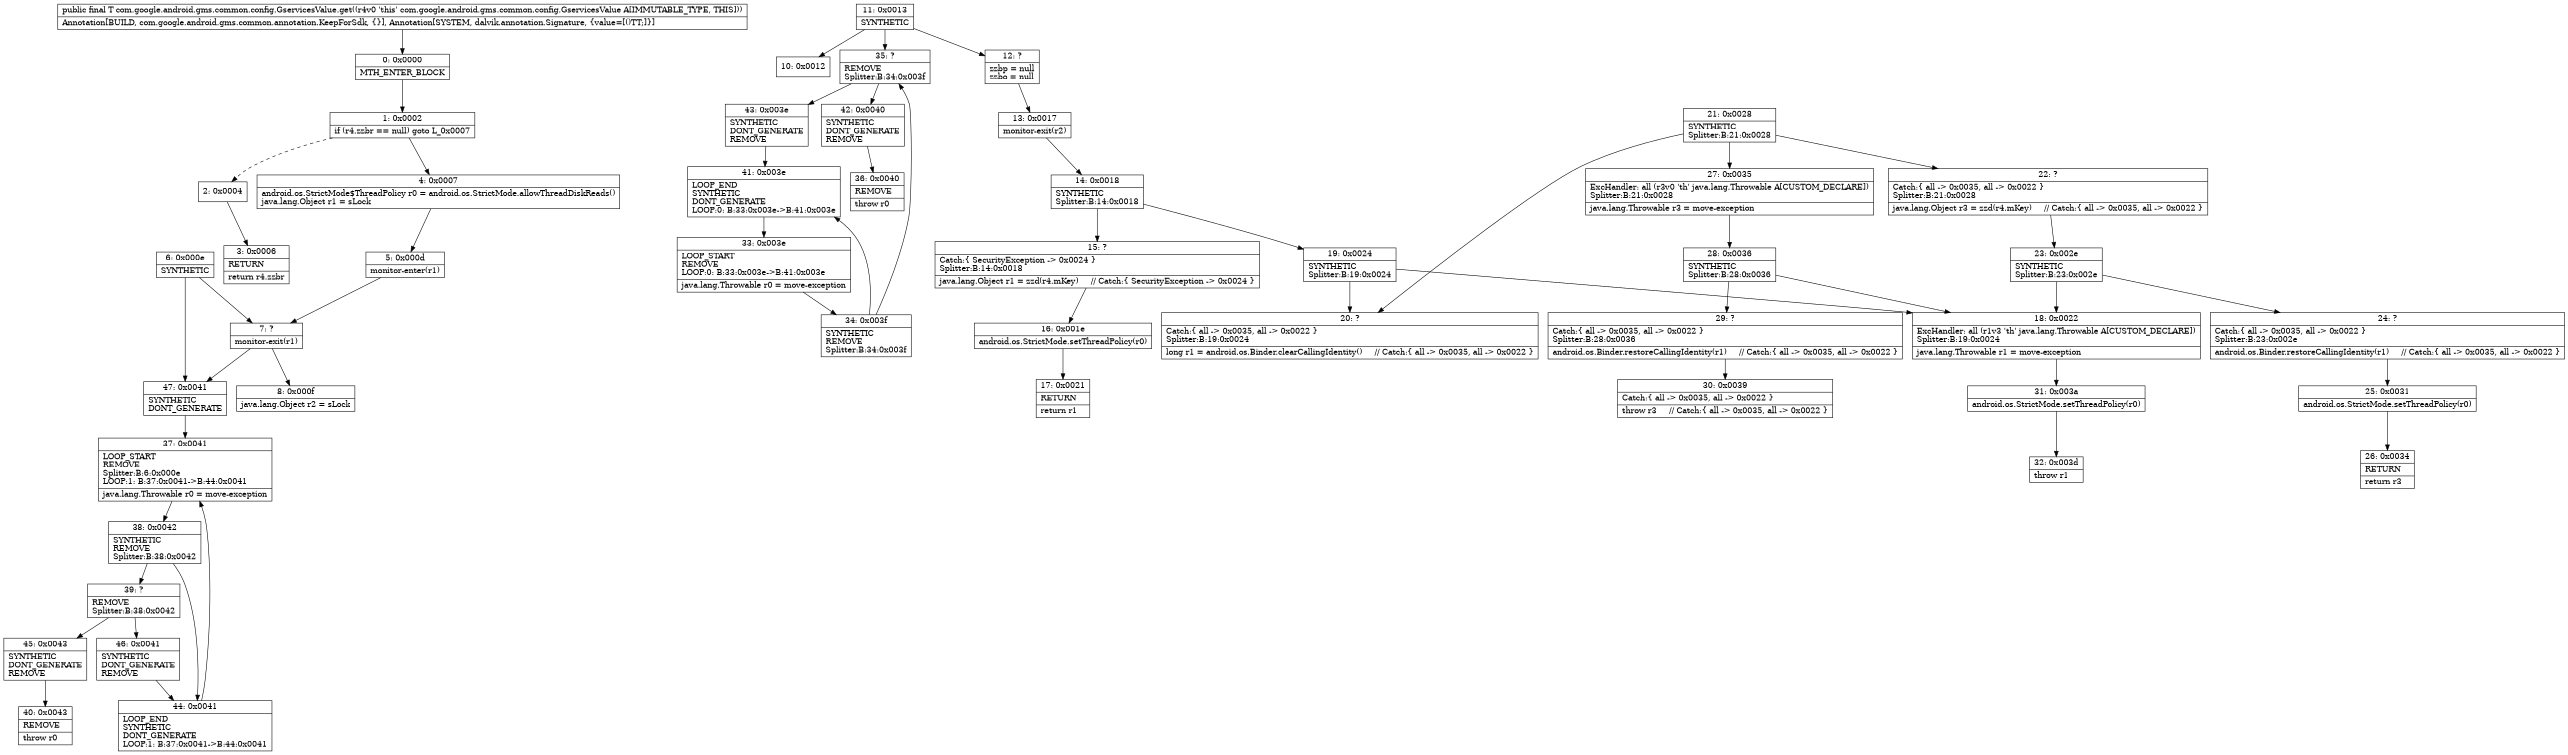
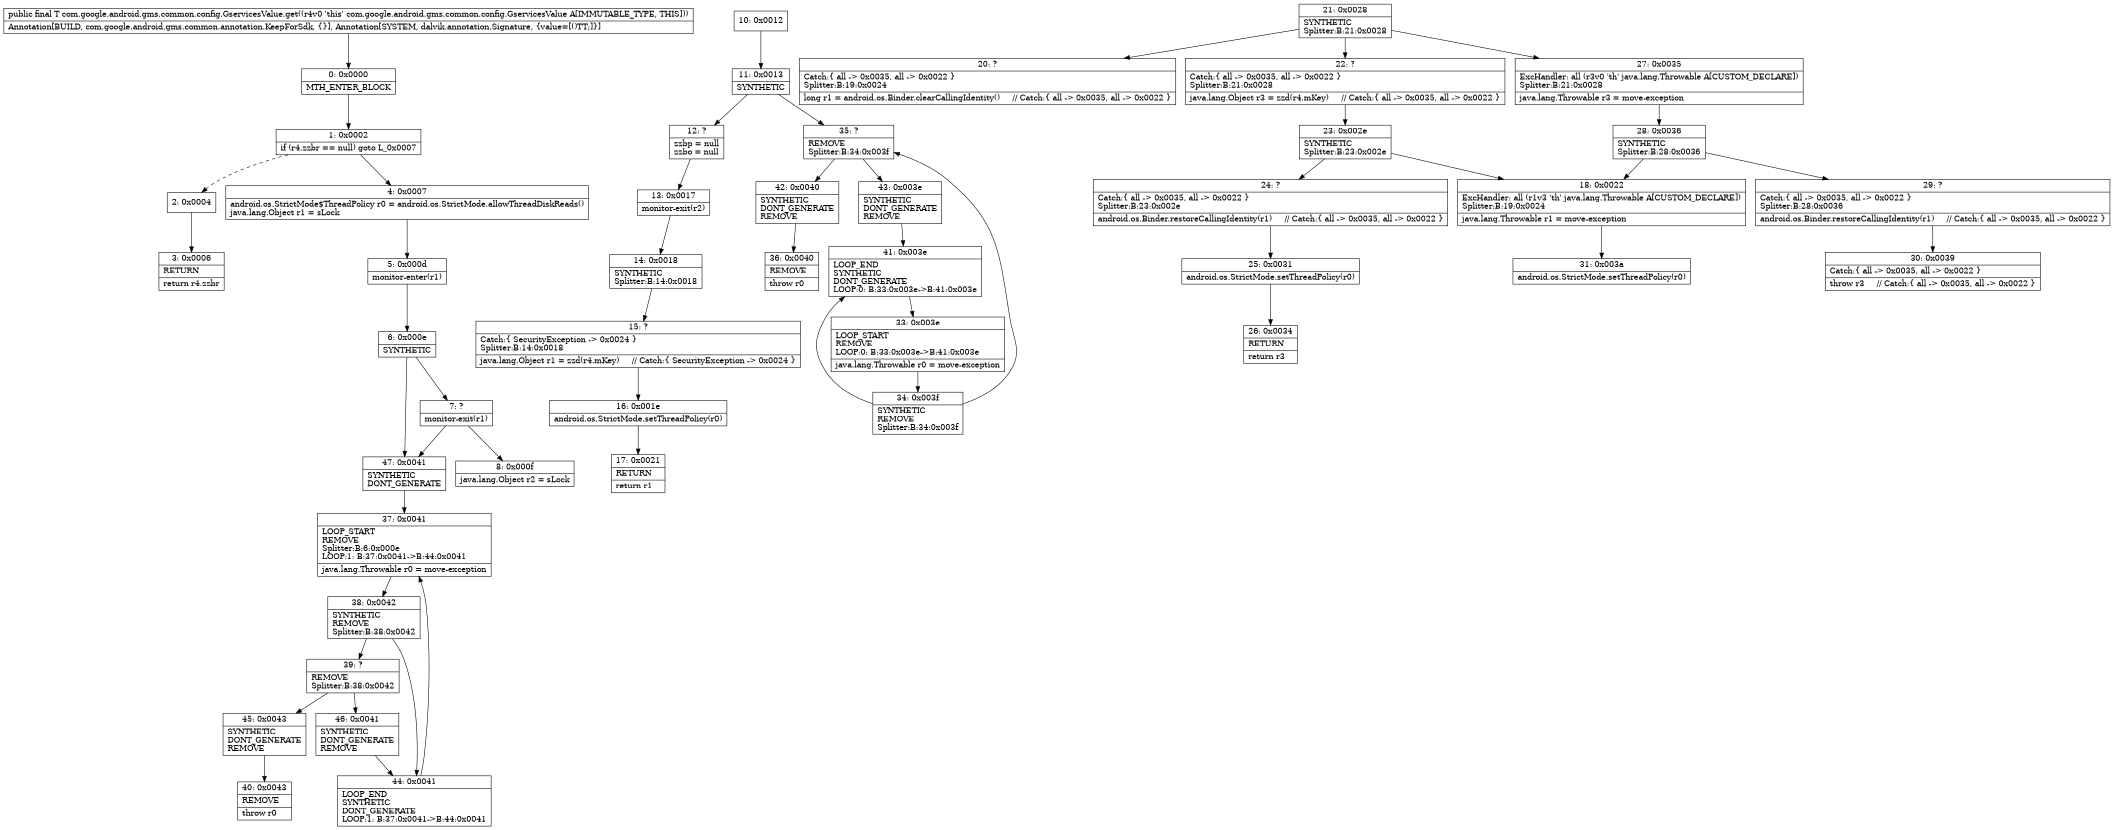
edge "11: 0x0013" -> "10: 0x0012": reversed
node "19: 0x0024": removed
edge "5: 0x000d" -> "7: ?": now "5: 0x000d" -> "6: 0x000e"
node "32: 0x003d": removed
